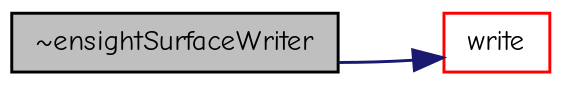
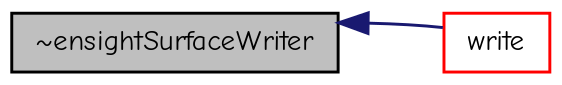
edge "~ensightSurfaceWriter" -> "write": reversed
